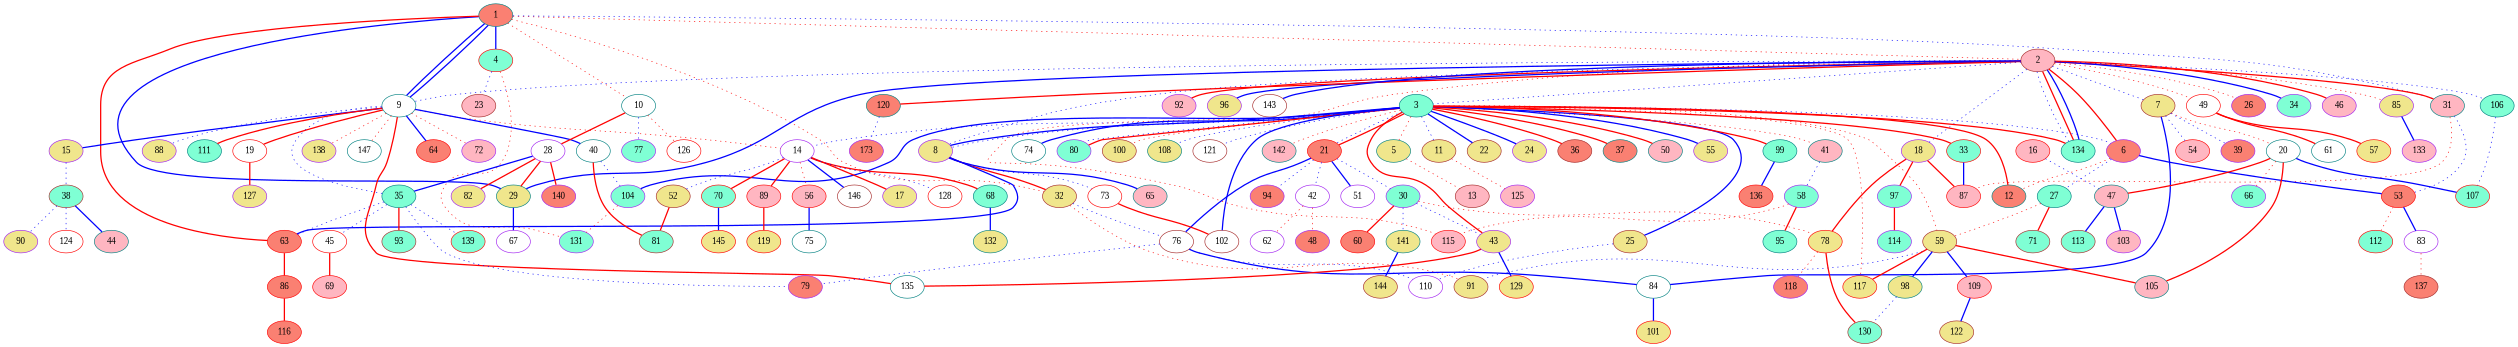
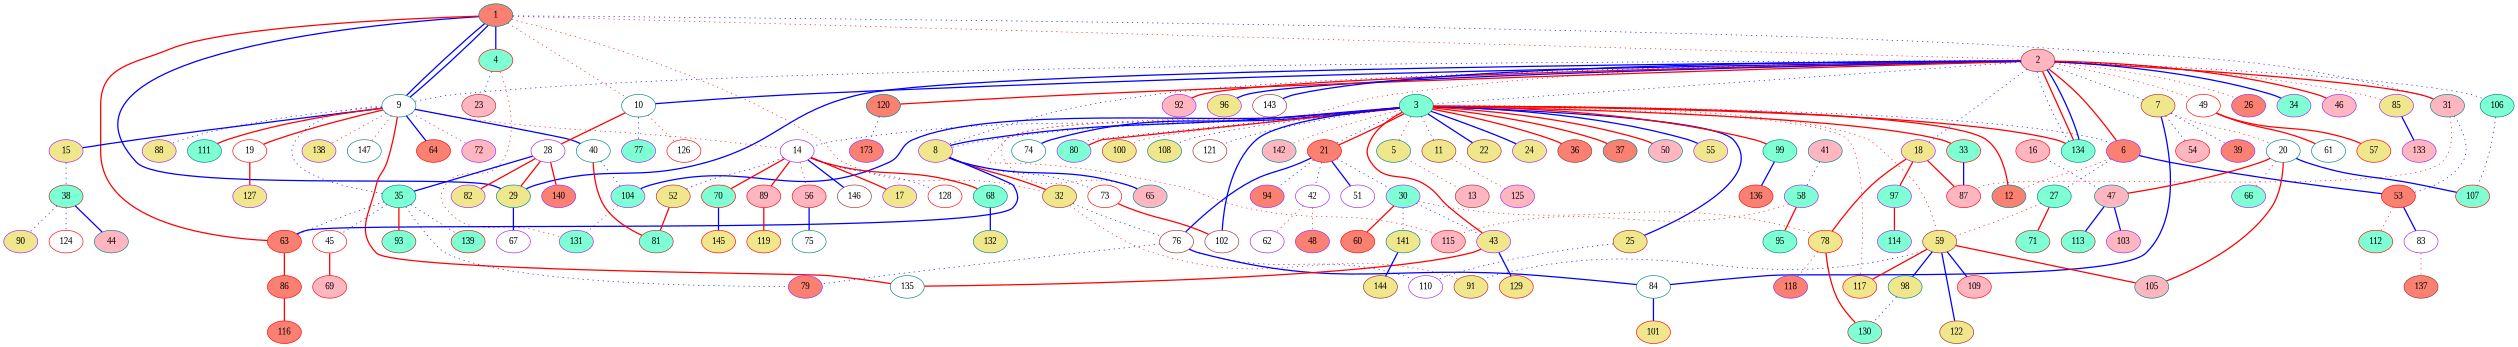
edge "2" -- "10": added
edge "3" -- "41": now "3" -- "65"
edge "109" -- "122": now "59" -- "122"
